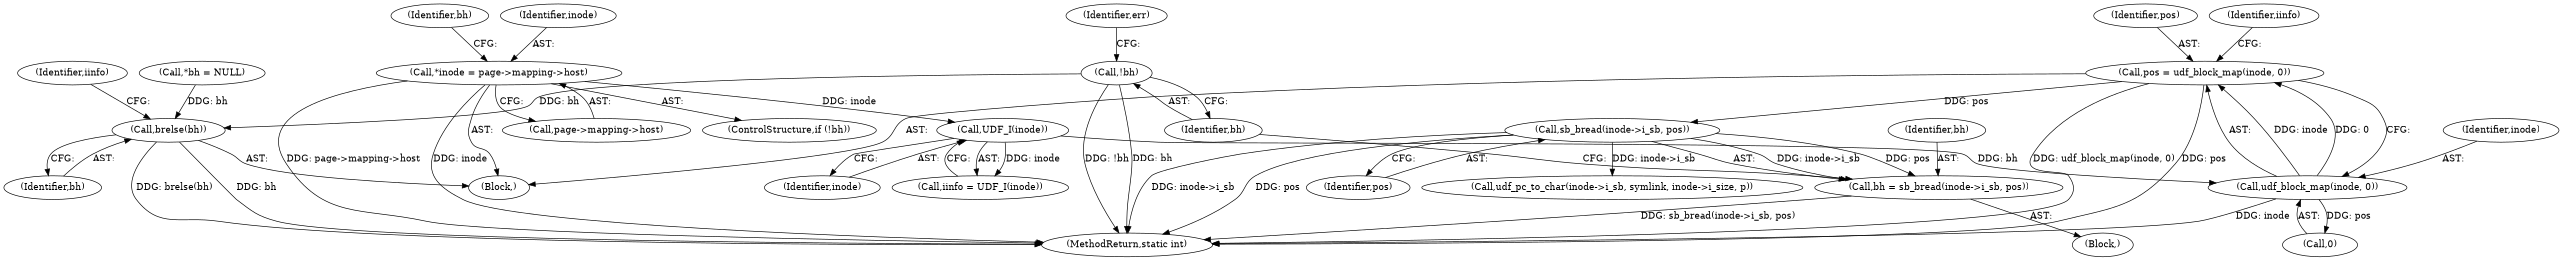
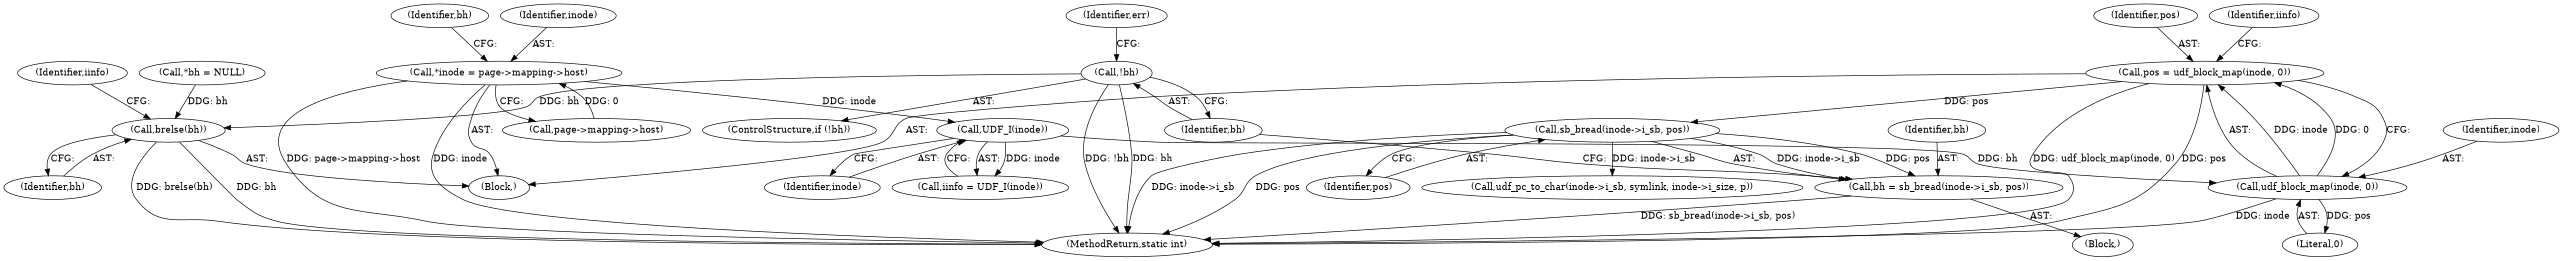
edge "(Call,*inode = page->mapping->host)" -> "(ControlStructure,if (!bh))": now "(Call,!bh)" -> "(ControlStructure,if (!bh))"
edge "(Call,page->mapping->host)" -> "(Call,*inode = page->mapping->host)": label "AST: " -> "DDG: 0"
node "(Call,0)": label "(Call,0)" -> "(Literal,0)"
